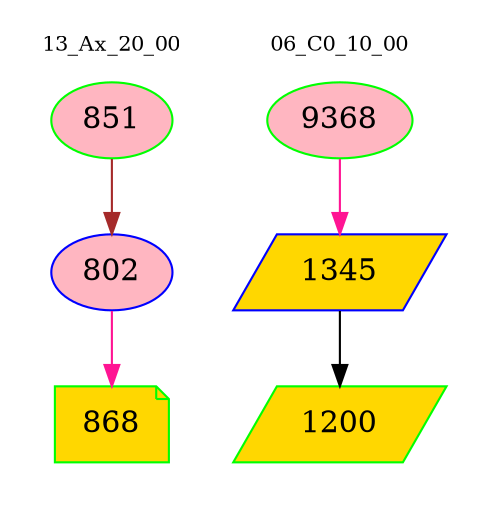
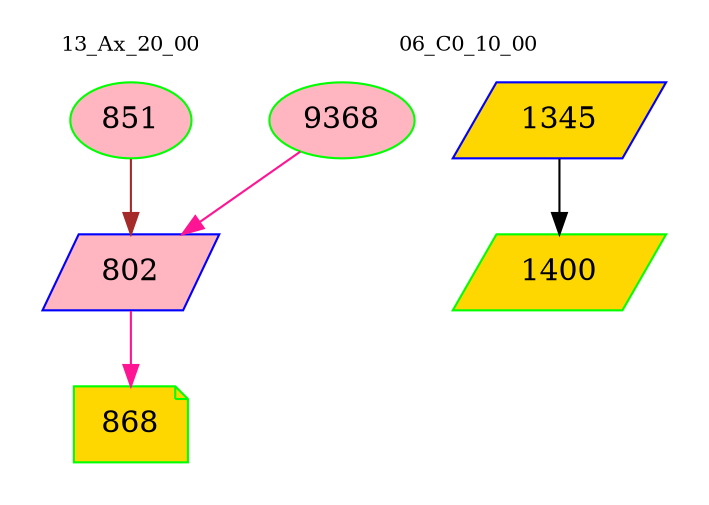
edge "9368" -> "1345": now "9368" -> "802"
node "802": shape ellipse -> parallelogram
node "1200": label "1200" -> "1400"
